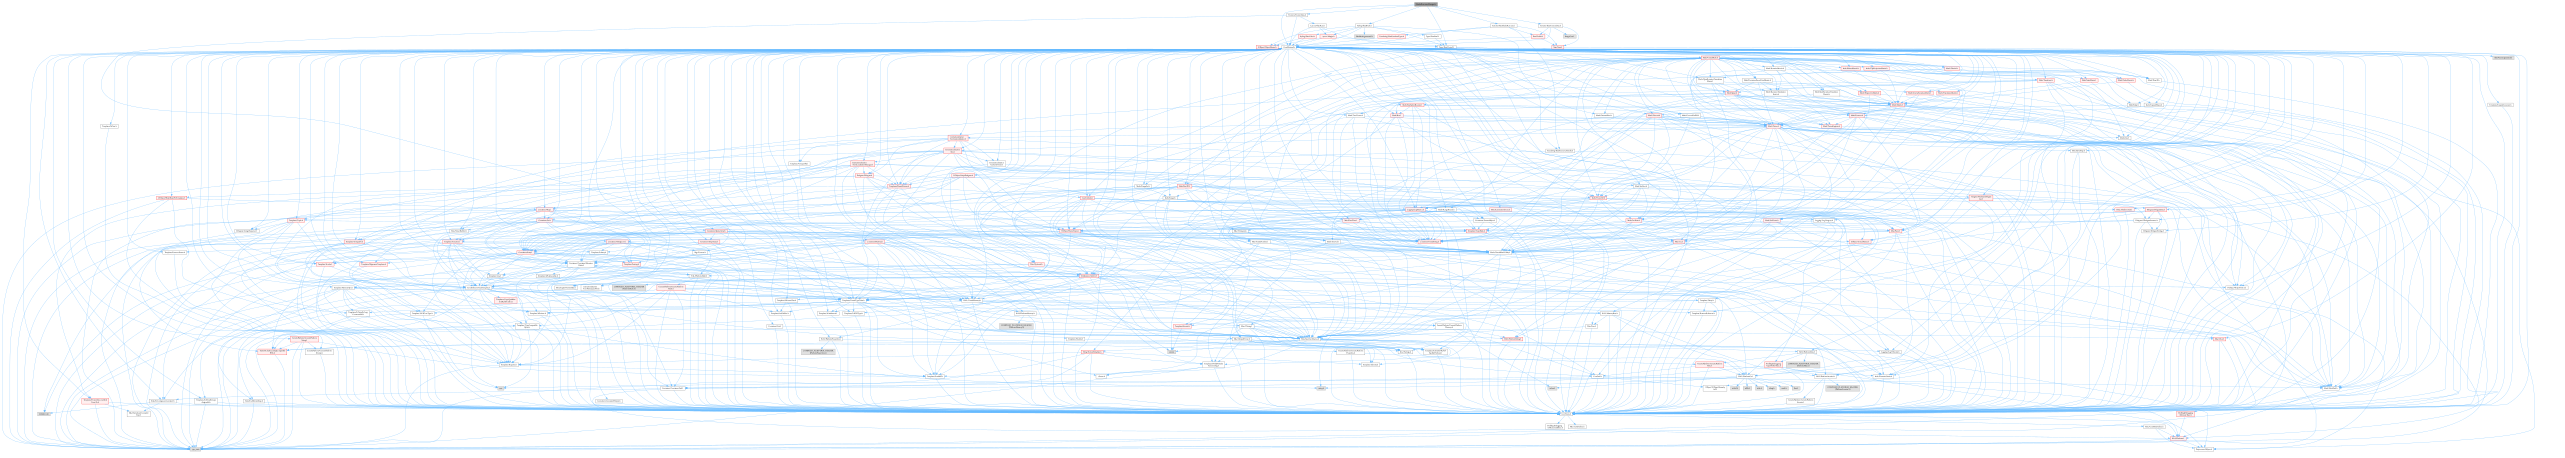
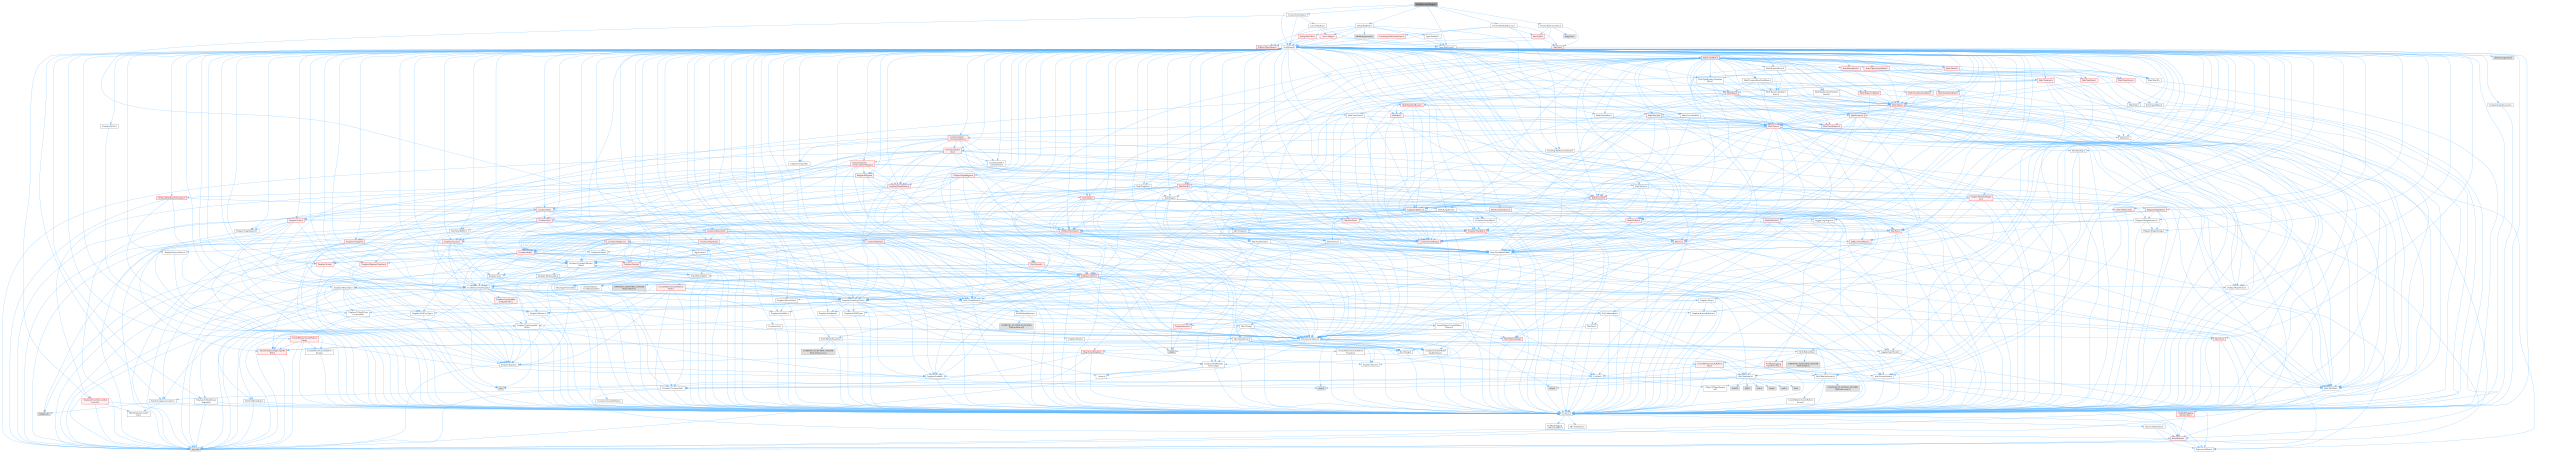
edge "Types/SlateVector2.h" -> "Math/IntPoint.h": added
